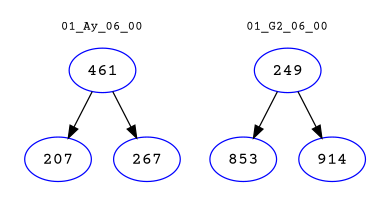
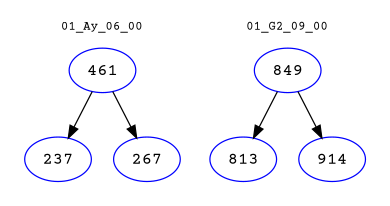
cluster "01_G2_06_00": label "01_G2_06_00" -> "01_G2_09_00"
node "249": label "249" -> "849"
node "207": label "207" -> "237"
node "853": label "853" -> "813"
